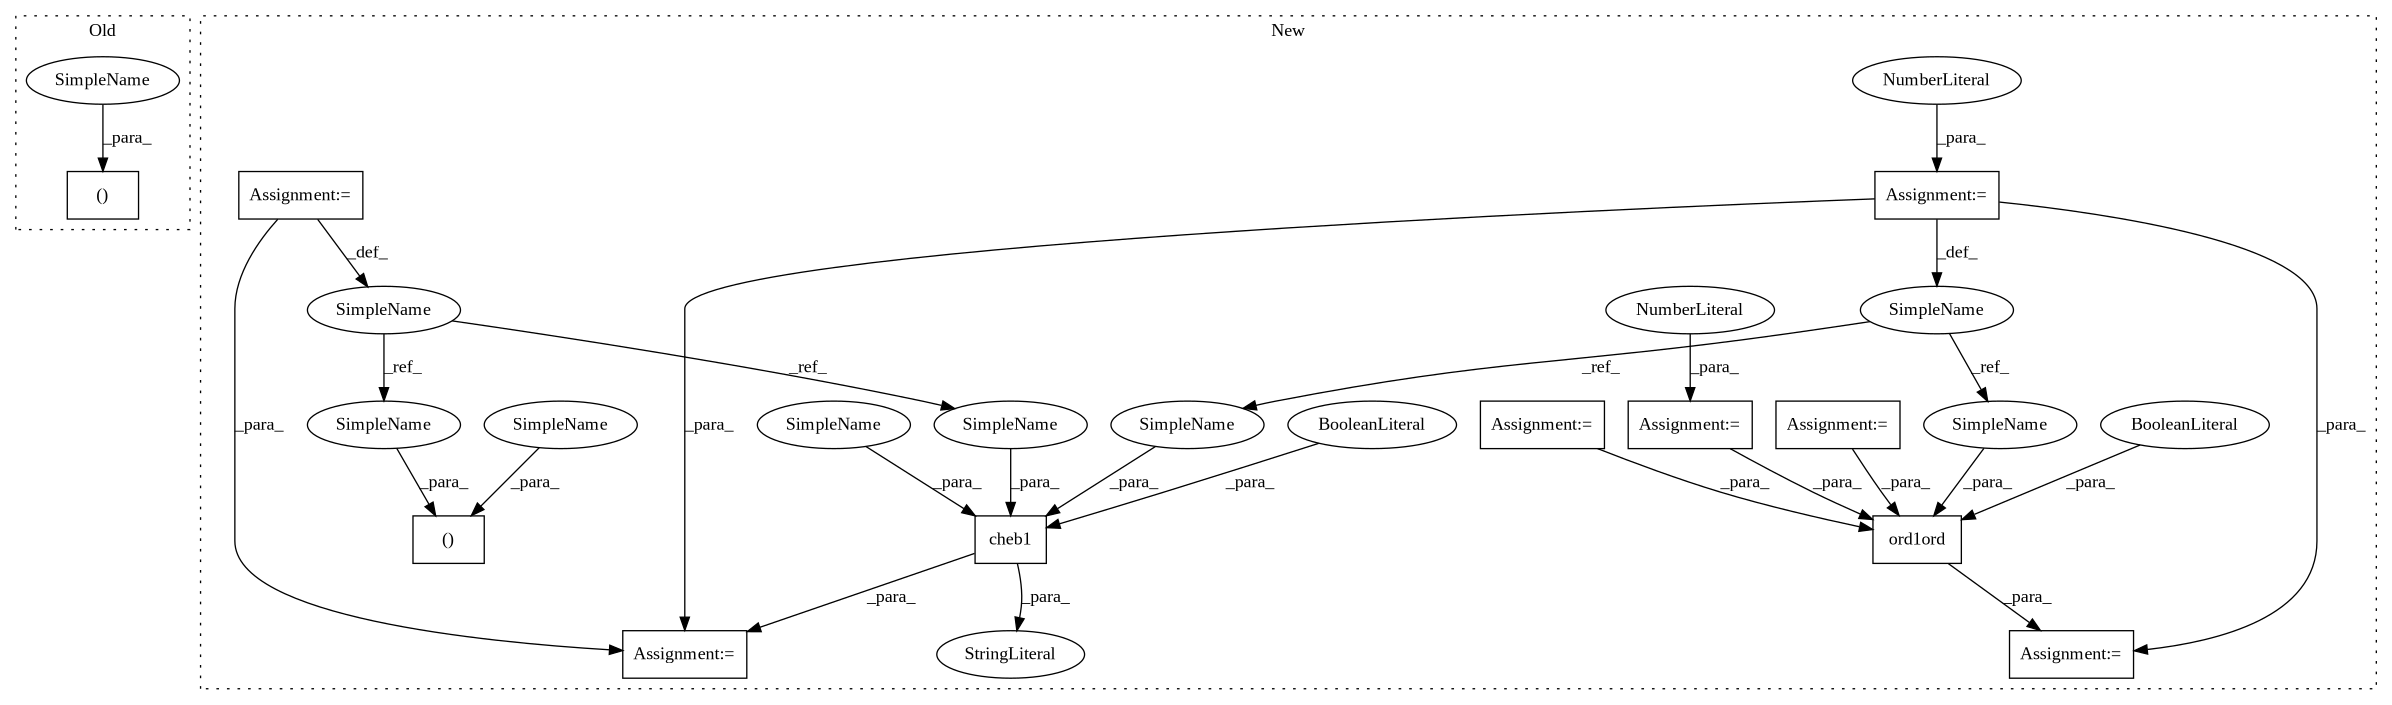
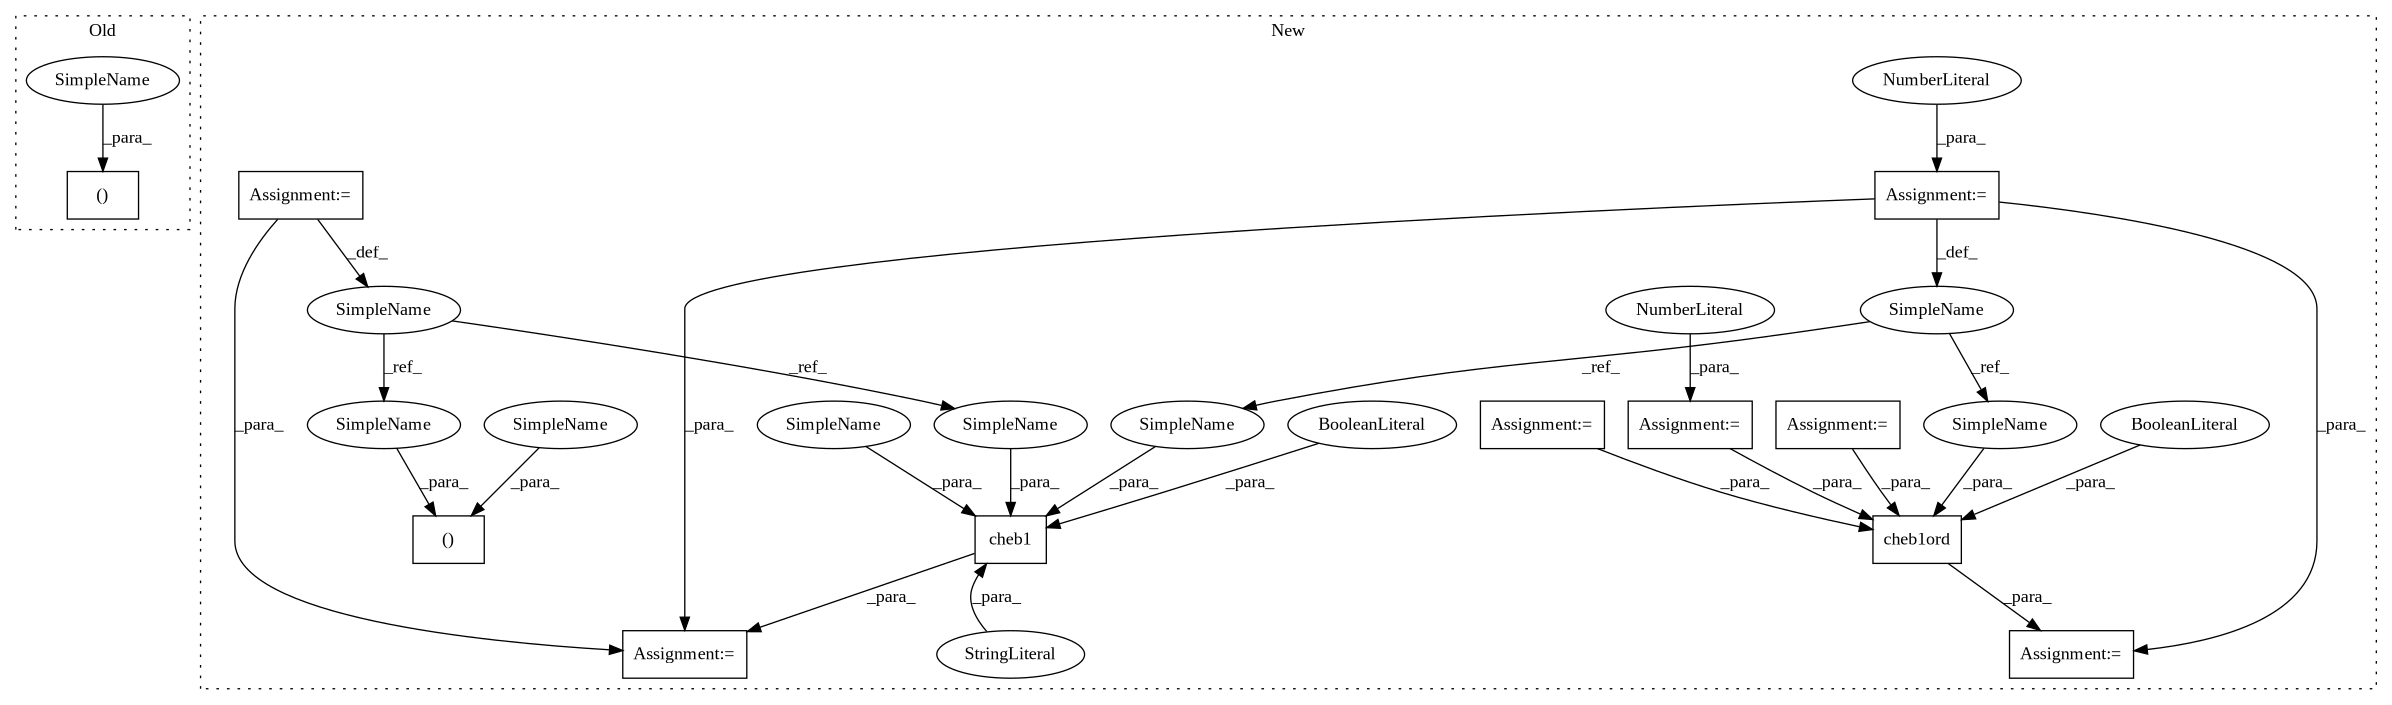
node "ord1ord": label "ord1ord" -> "cheb1ord"
edge "cheb1" -> "StringLiteral": reversed
